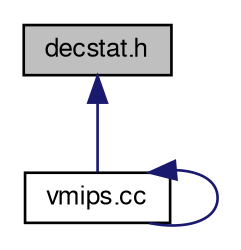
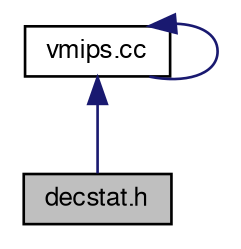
edge "vmips.cc" -> "decstat.h": reversed
